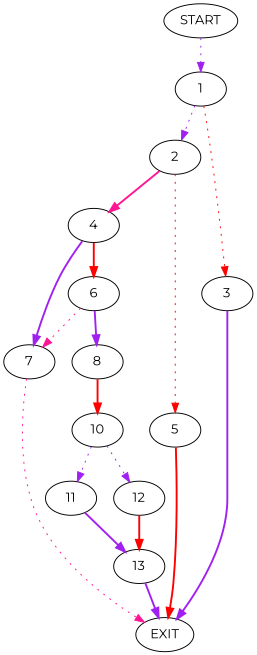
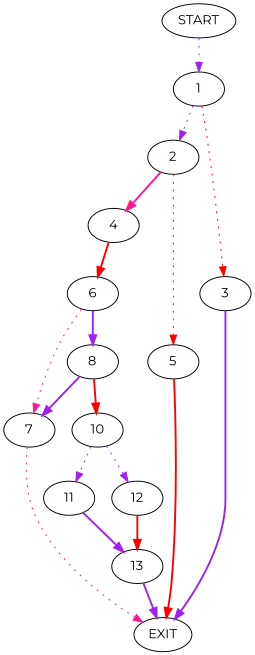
edge "4" -> "7": now "8" -> "7"
